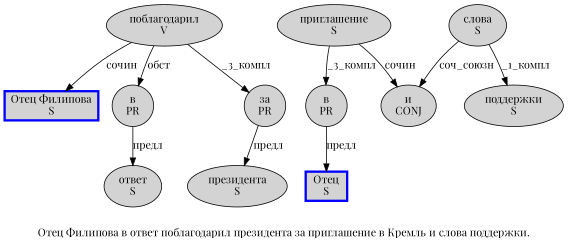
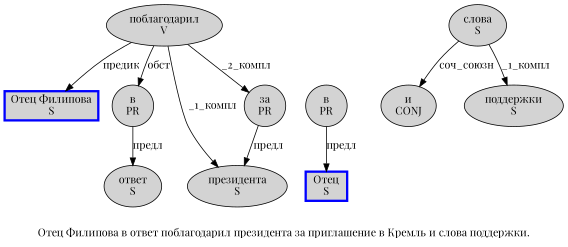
node "приглашение S": removed
edge "поблагодарил V" -> "Отец Филипова S": label "сочин" -> "предик"
edge "поблагодарил V" -> "за PR": label "_3_компл" -> "_2_компл"
edge "поблагодарил V" -> "президента S": added, label "_1_компл"
